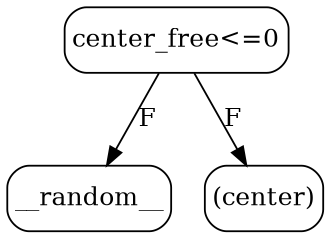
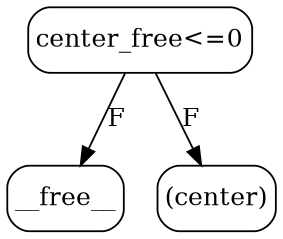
node "__random__": label "__random__" -> "__free__"
